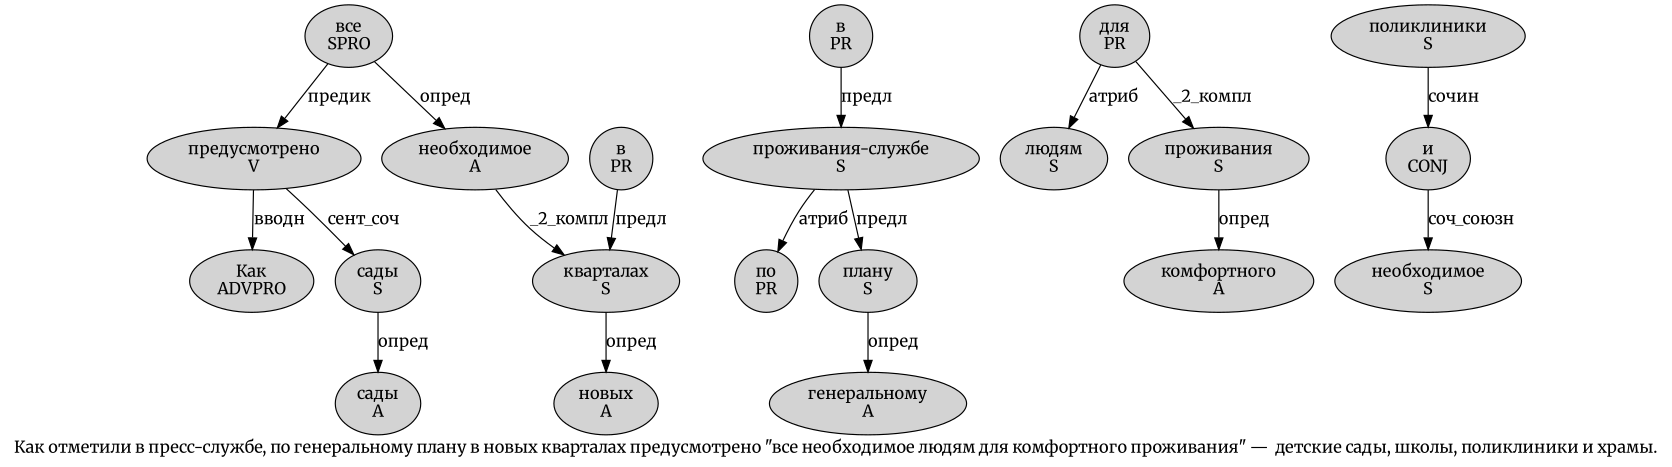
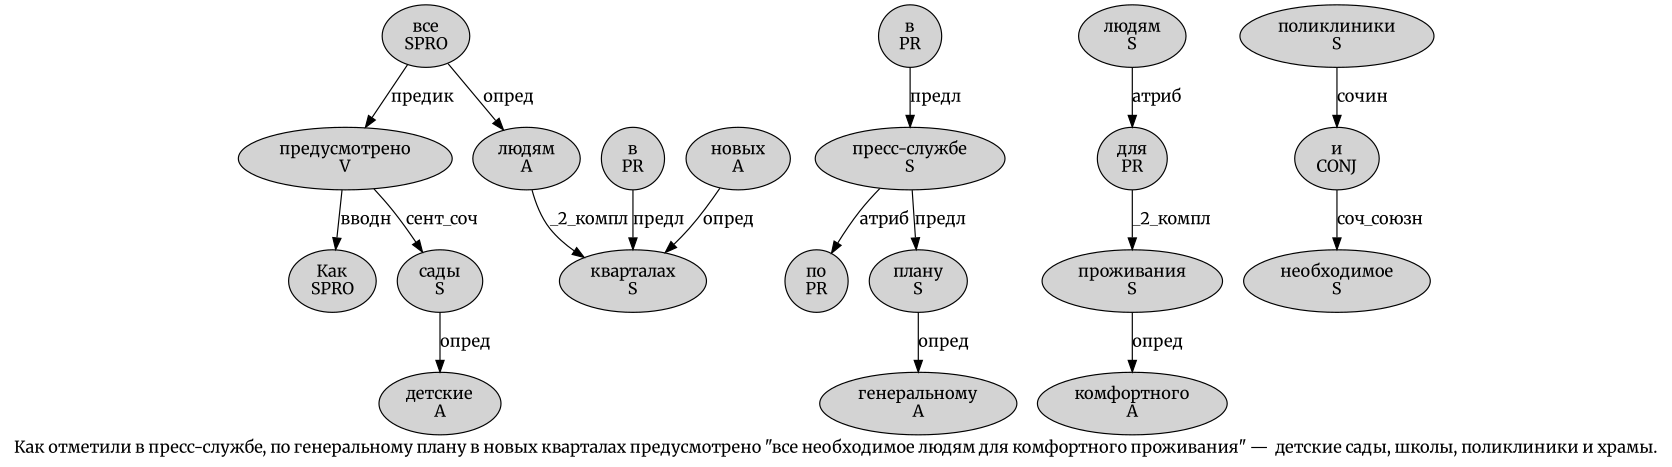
edge "для PR" -> "людям S": reversed
node "необходимое A": label "необходимое A" -> "людям A"
node "проживания-службе S": label "проживания-службе S" -> "пресс-службе S"
node "Как ADVPRO": label "Как ADVPRO" -> "Как SPRO"
edge "кварталах S" -> "новых A": reversed
node "сады A": label "сады A" -> "детские A"
